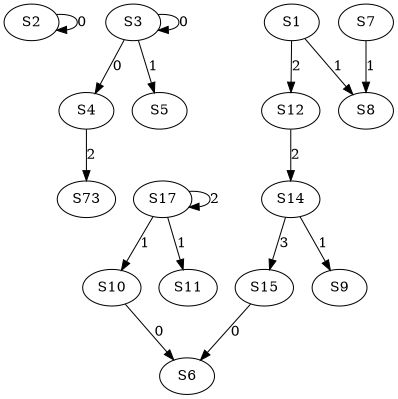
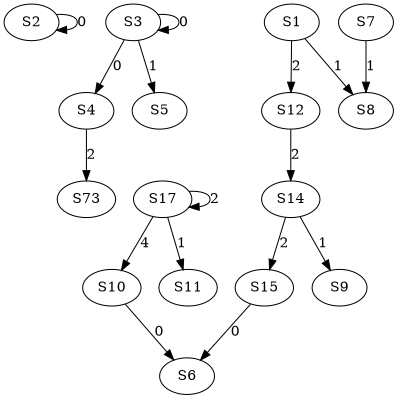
edge "S17" -> "S10": label "1" -> "4"
edge "S14" -> "S15": label "3" -> "2"
